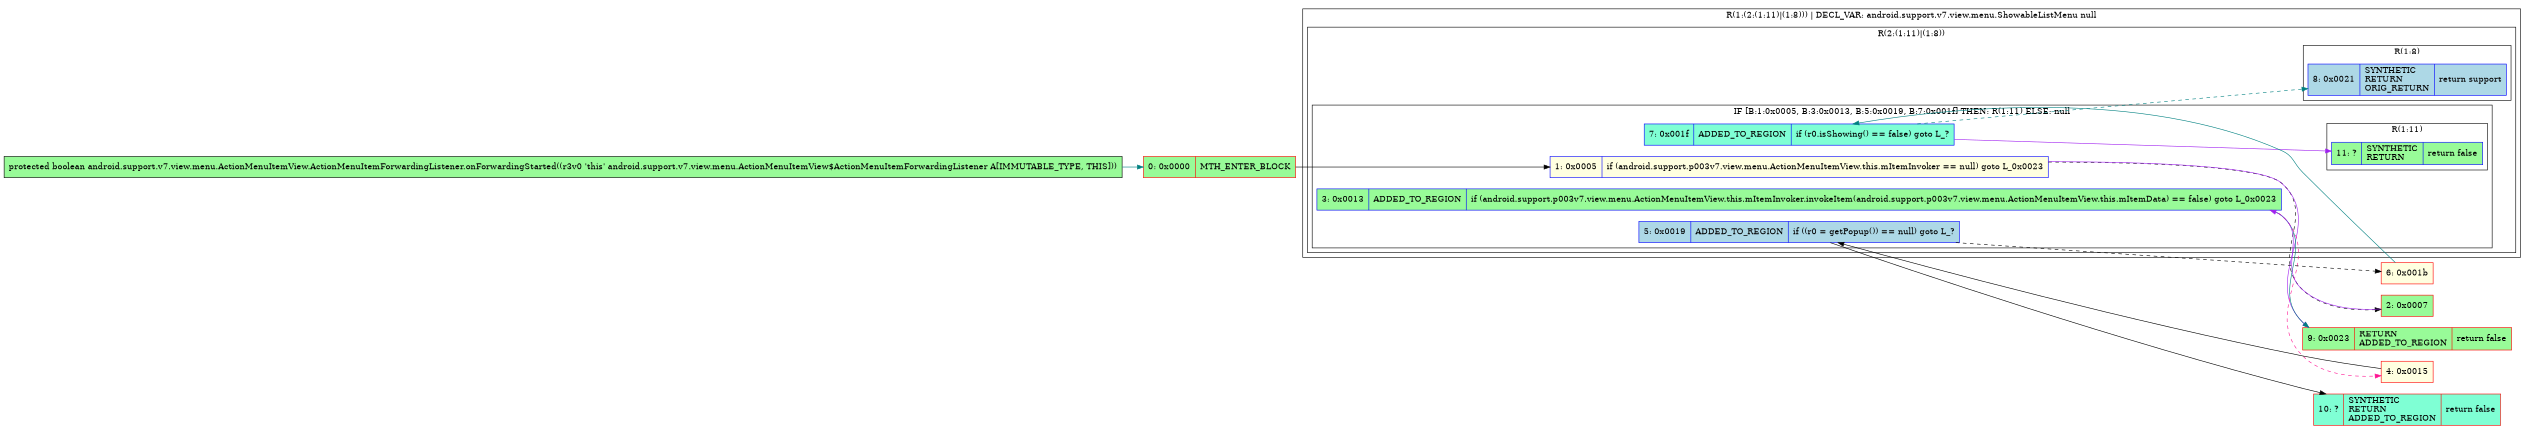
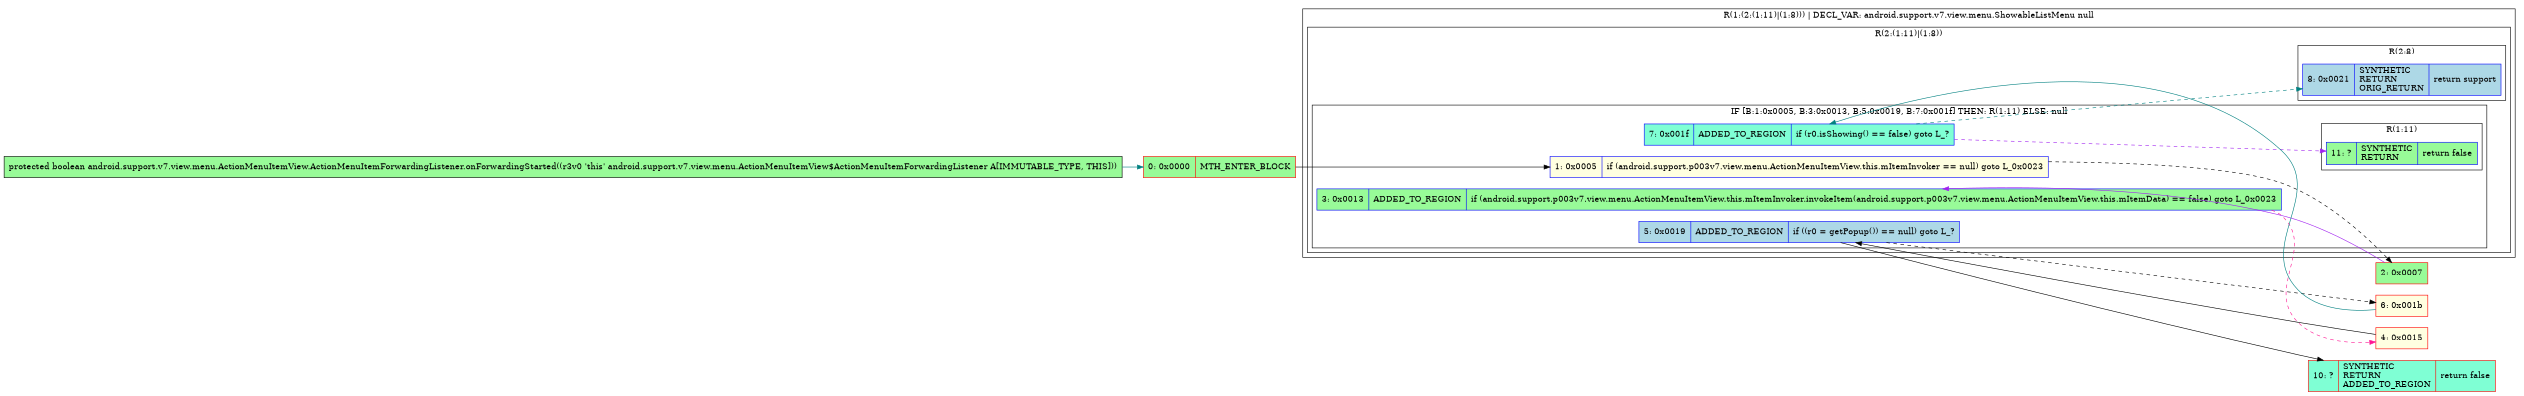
cluster "R(1:8)": label "R(1:8)" -> "R(2:8)"
edge "7: 0x001f" -> "11: ?": style solid -> dashed
node "9: 0x0023": removed
